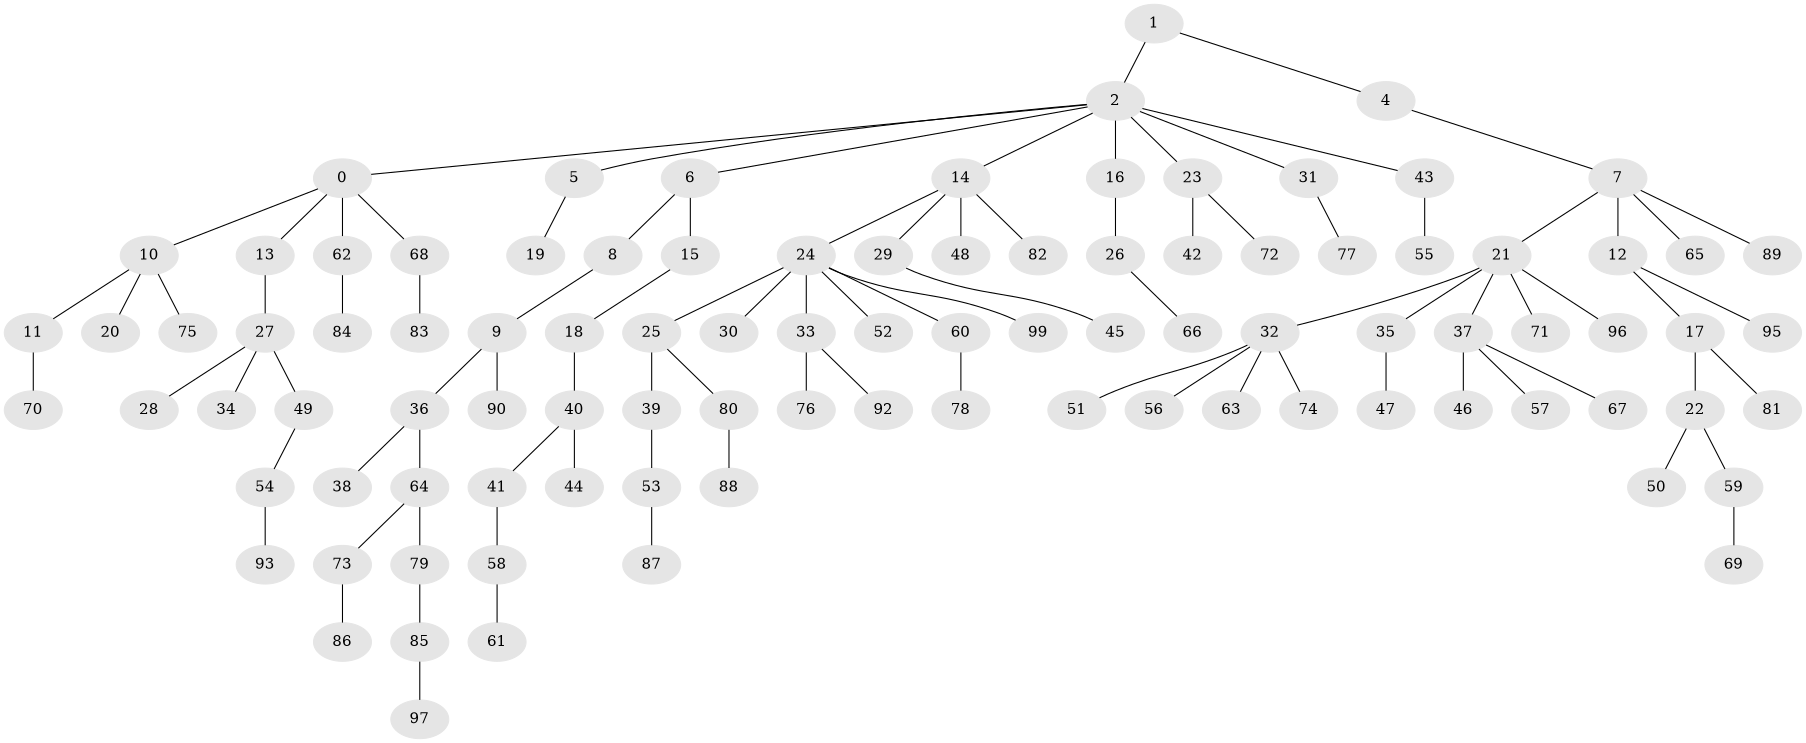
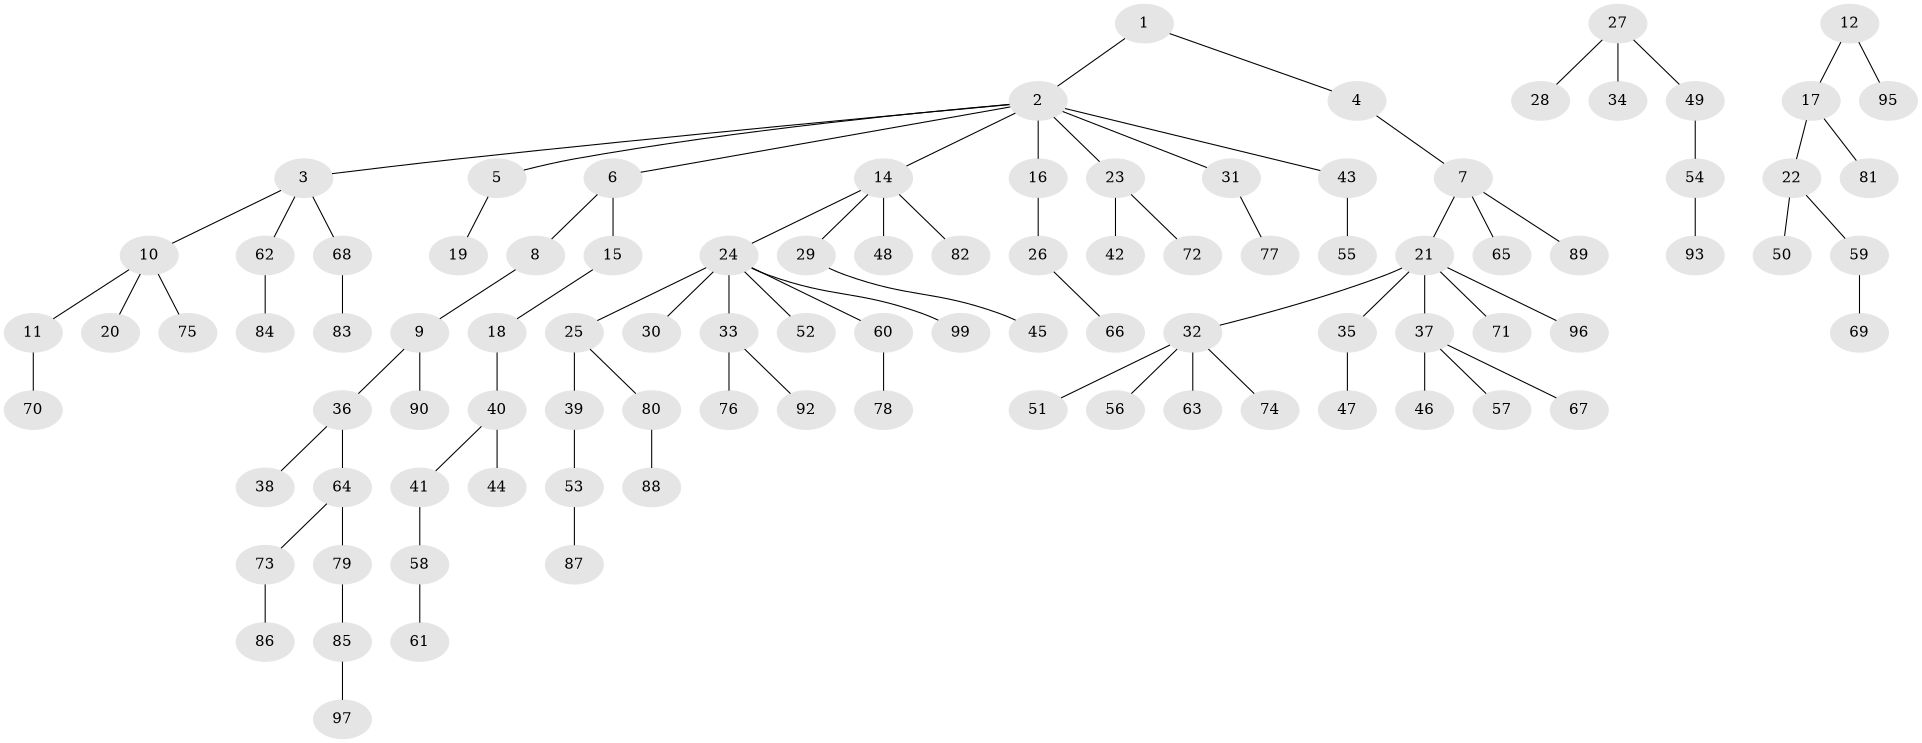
node "0": label "0" -> "3"
edge "7" -- "12": removed
node "13": removed
